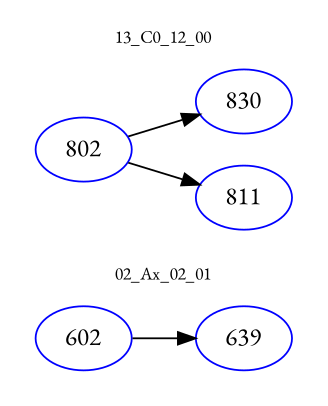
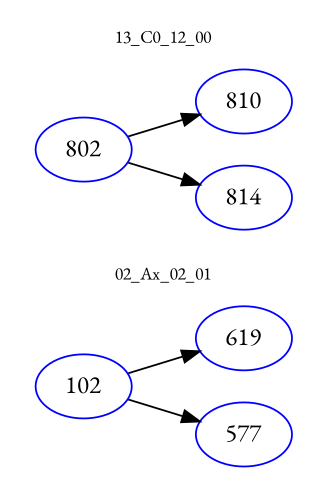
node "830": label "830" -> "810"
node "811": label "811" -> "814"
node "602": label "602" -> "102"
node "639": label "639" -> "619"
node "577": added
